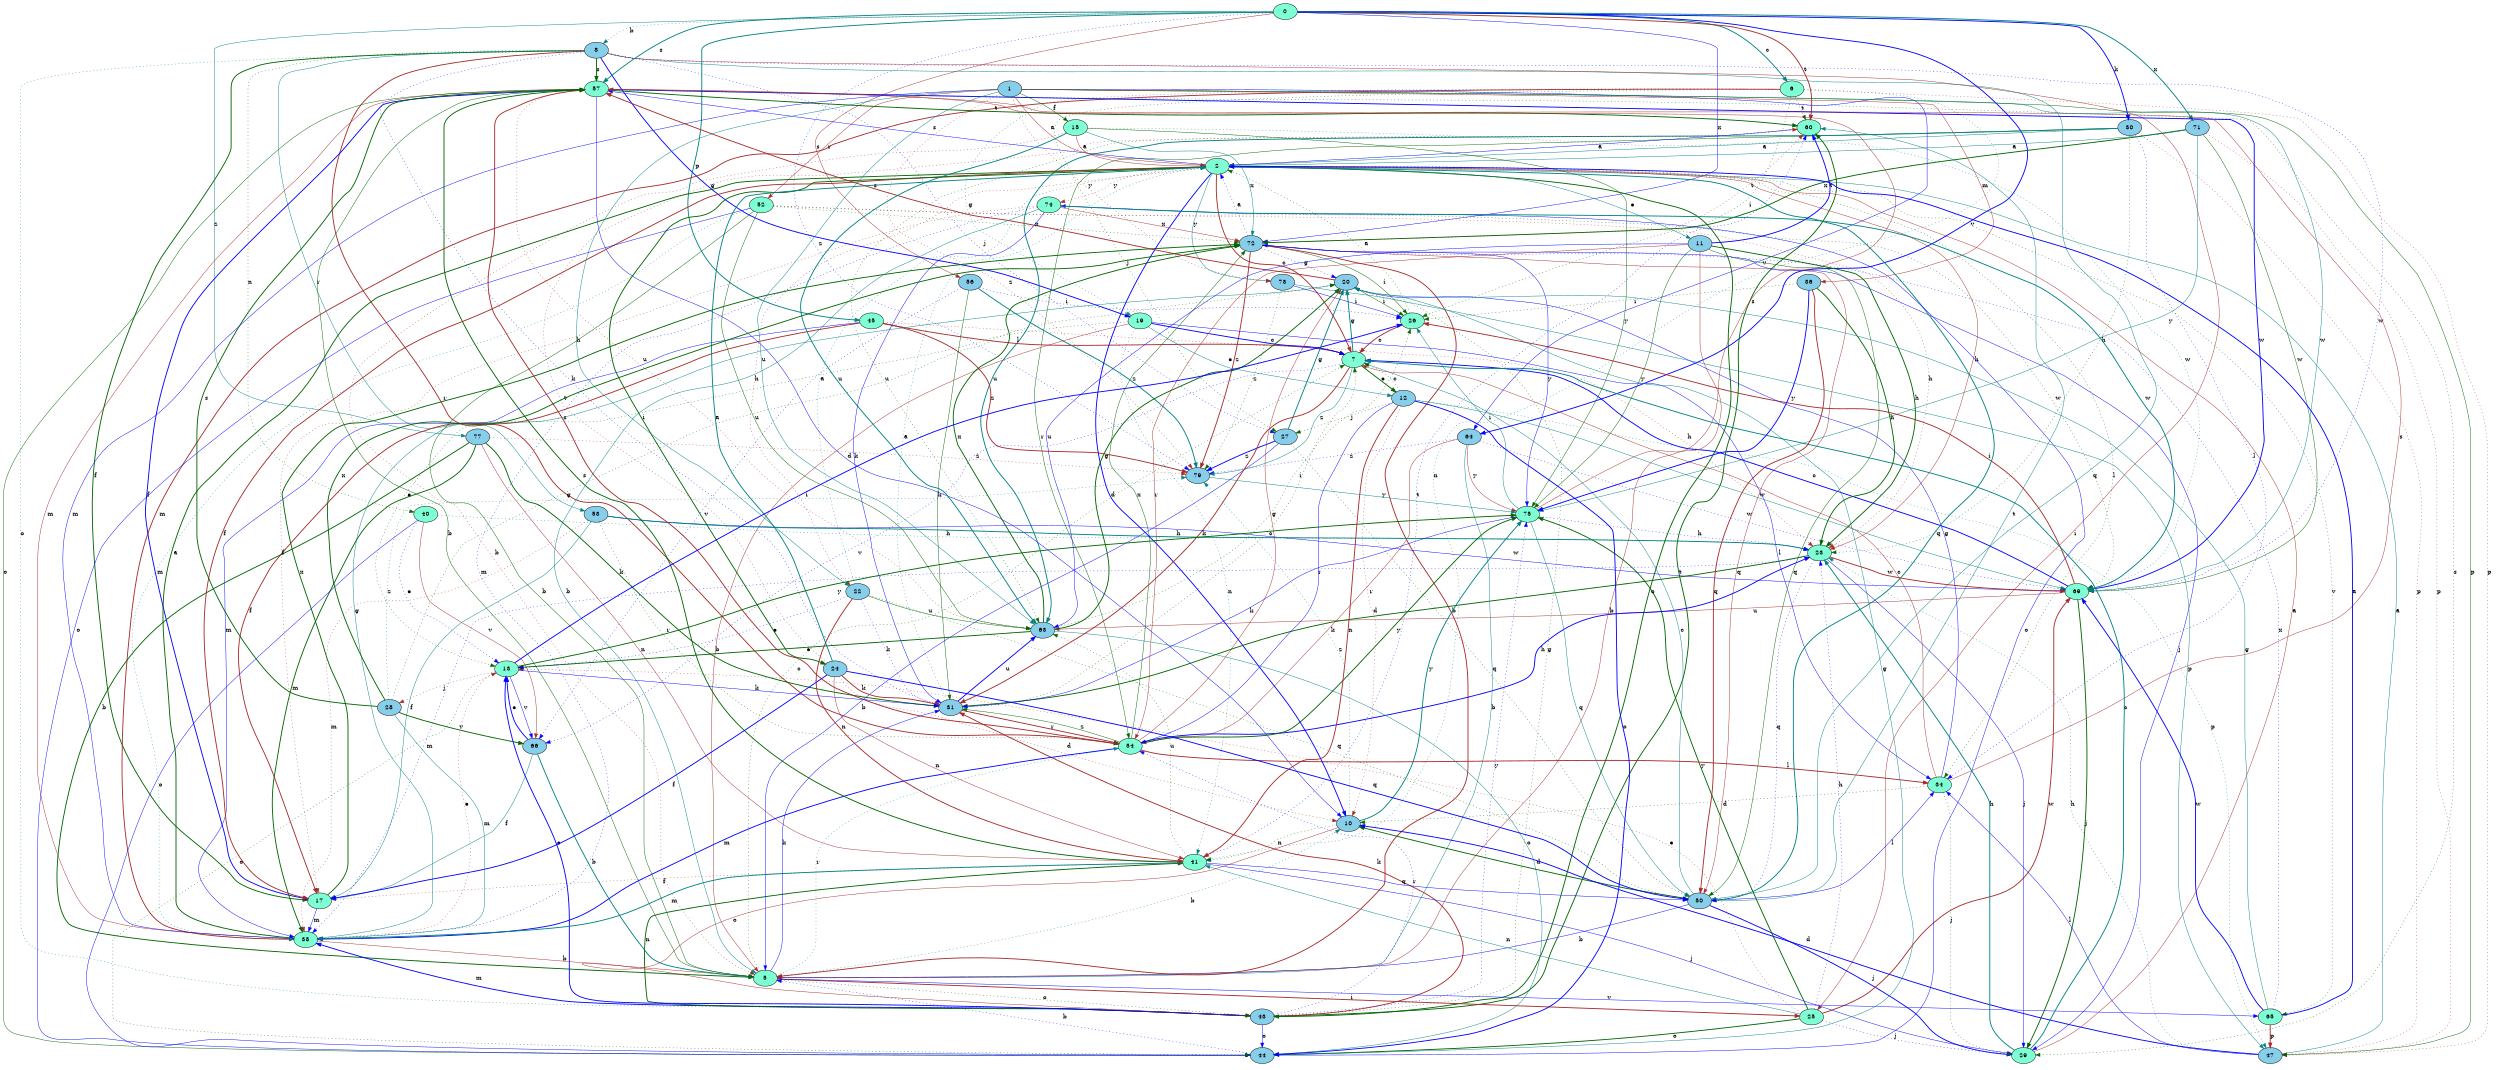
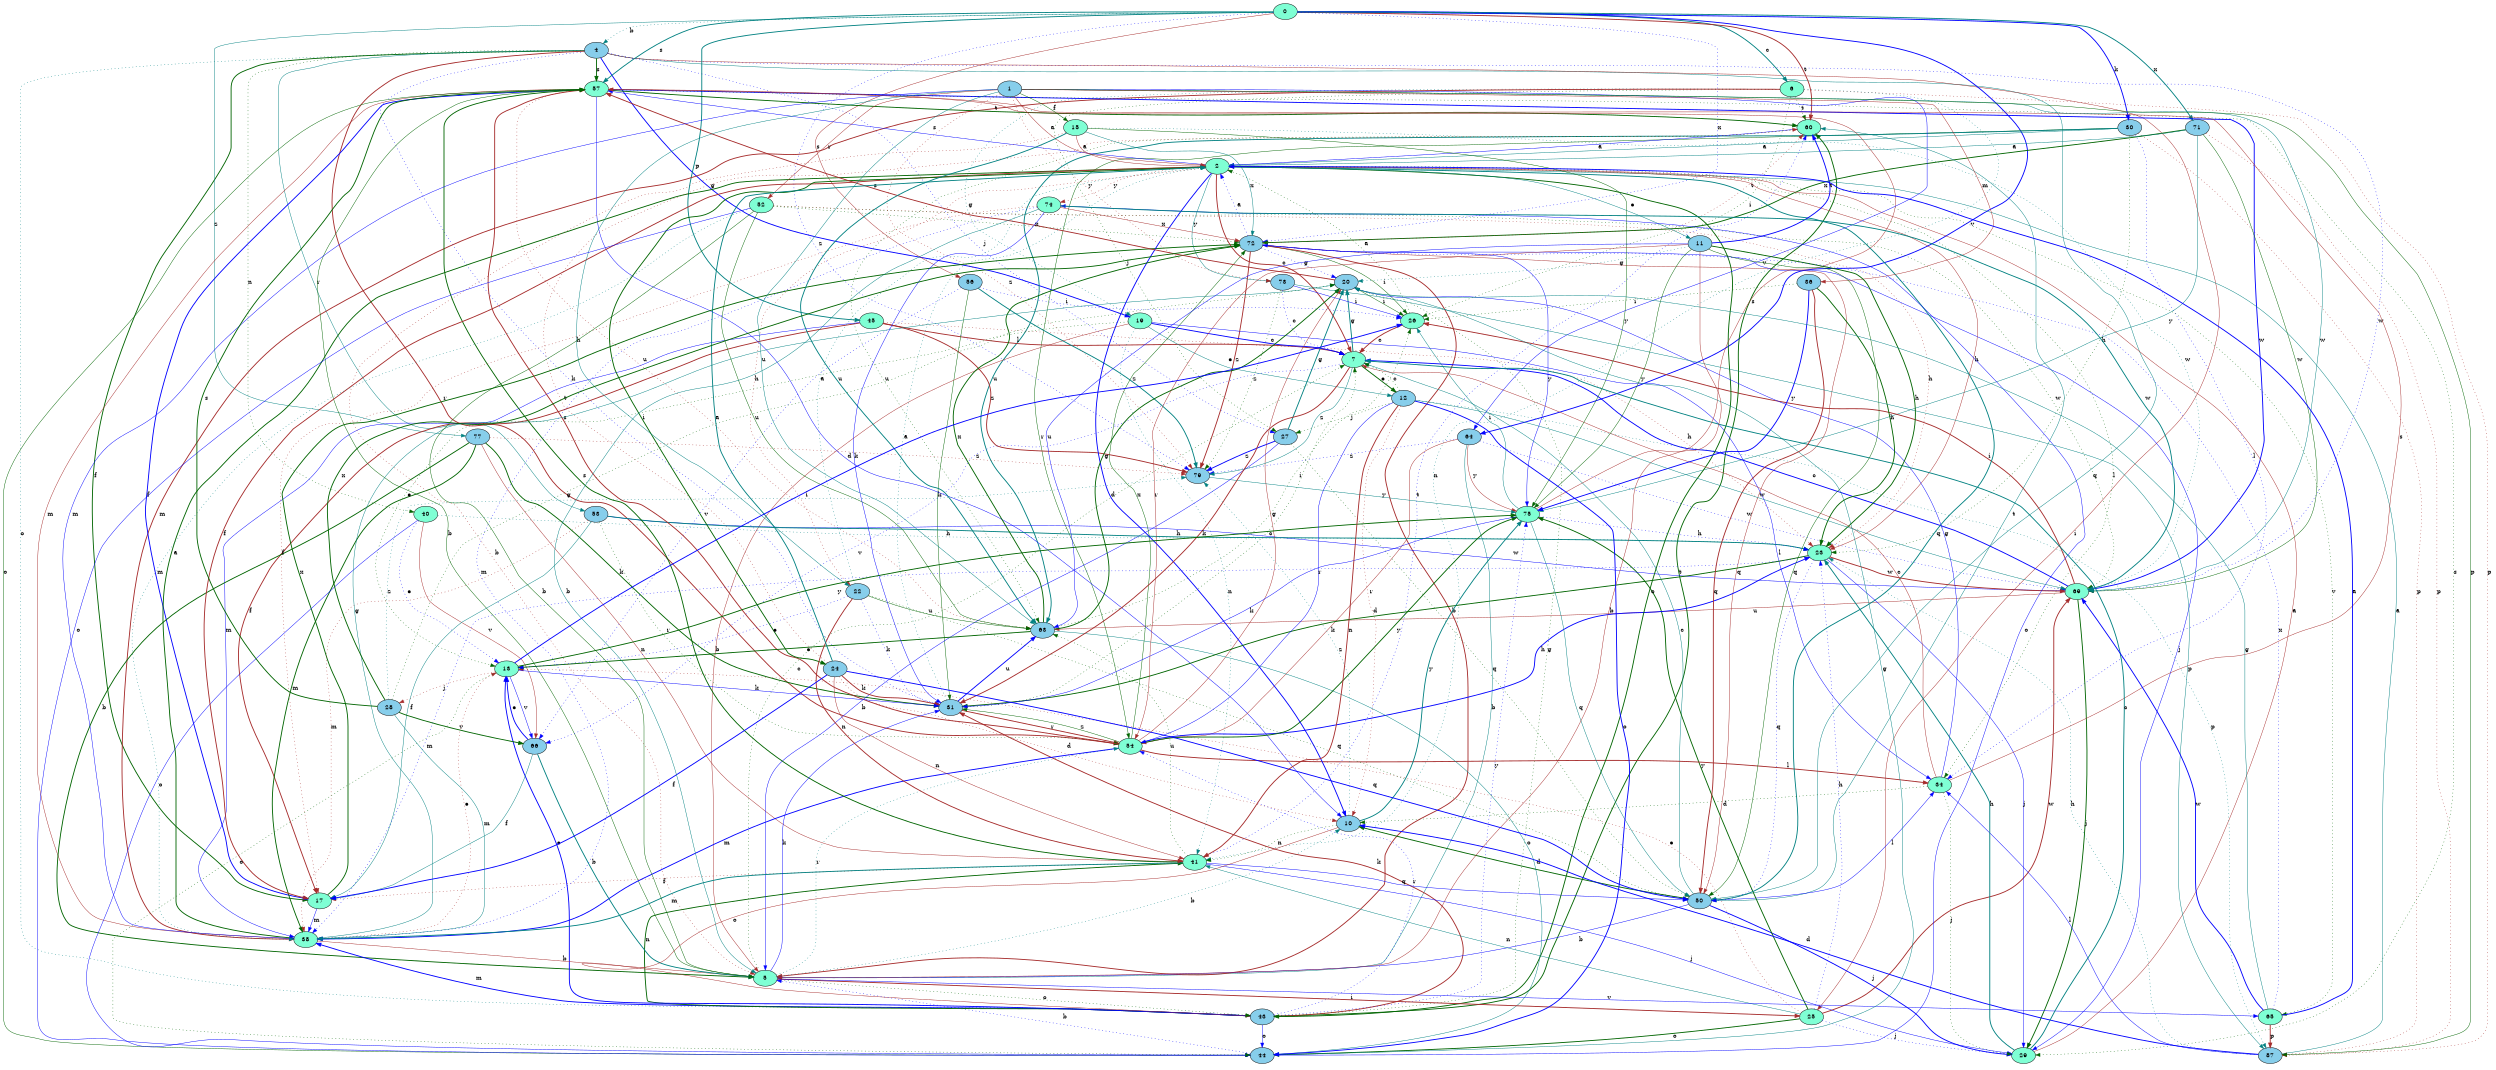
node "8": label "8" -> "4"
edge "0" -> "72": style solid -> dotted
edge "11" -> "20": added, label "g"
edge "73" -> "7": added, label "c"
node "47": label "47" -> "87"
